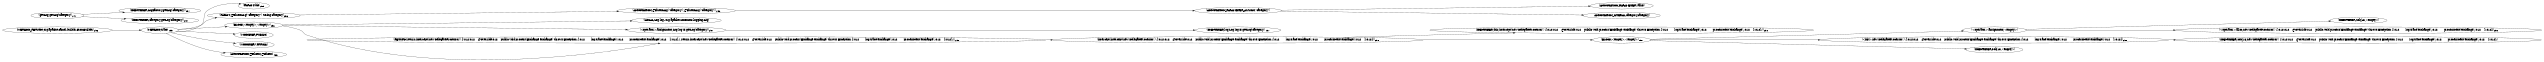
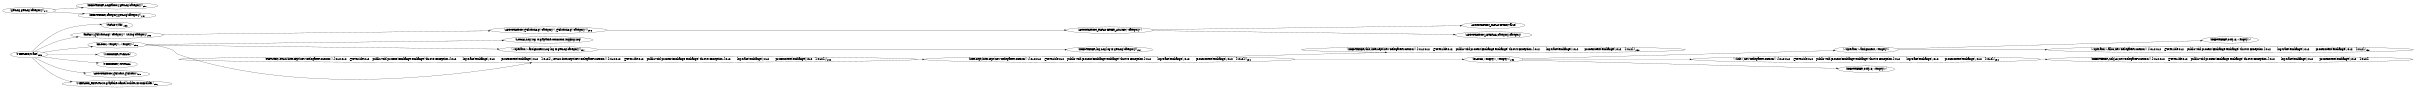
edge "(METHOD_RETURN,org.apache.camel.builder.FromBuilder)" -> "(METHOD,trace)": reversed
